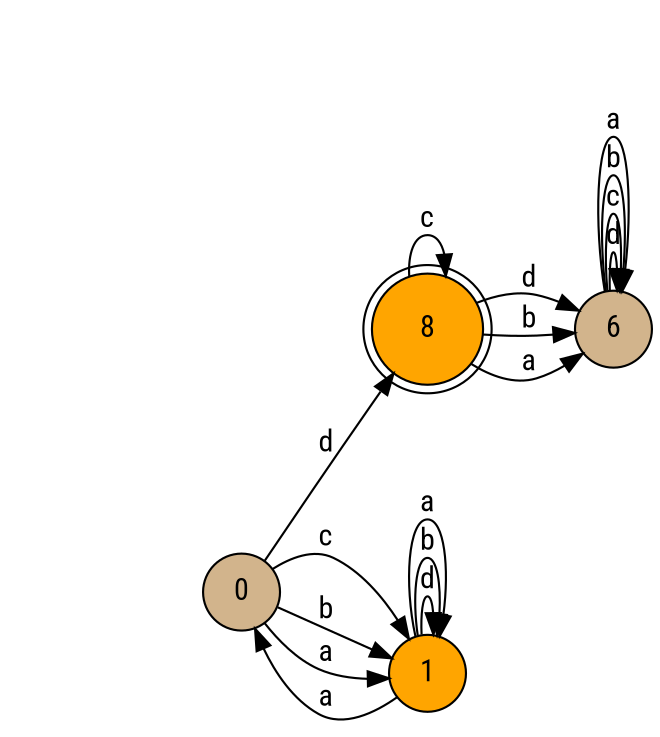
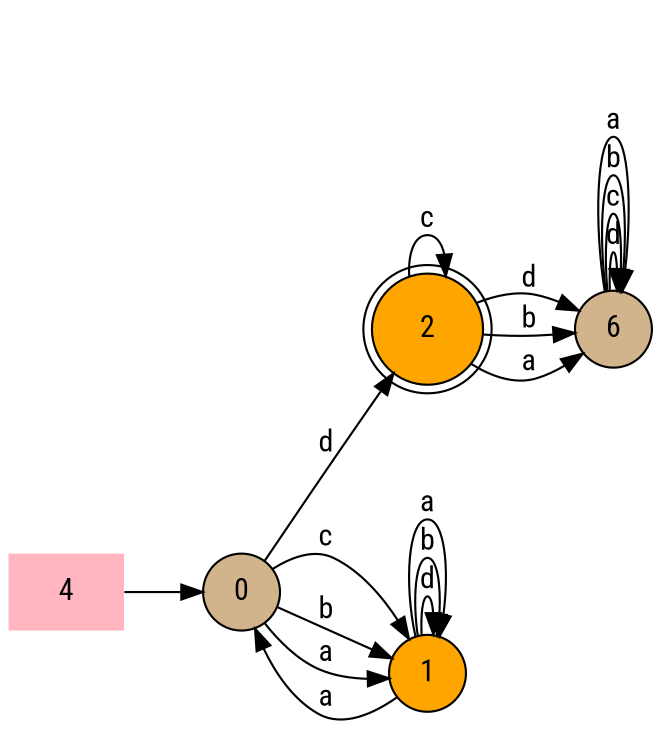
node "8": label "8" -> "2"
node "4": added
